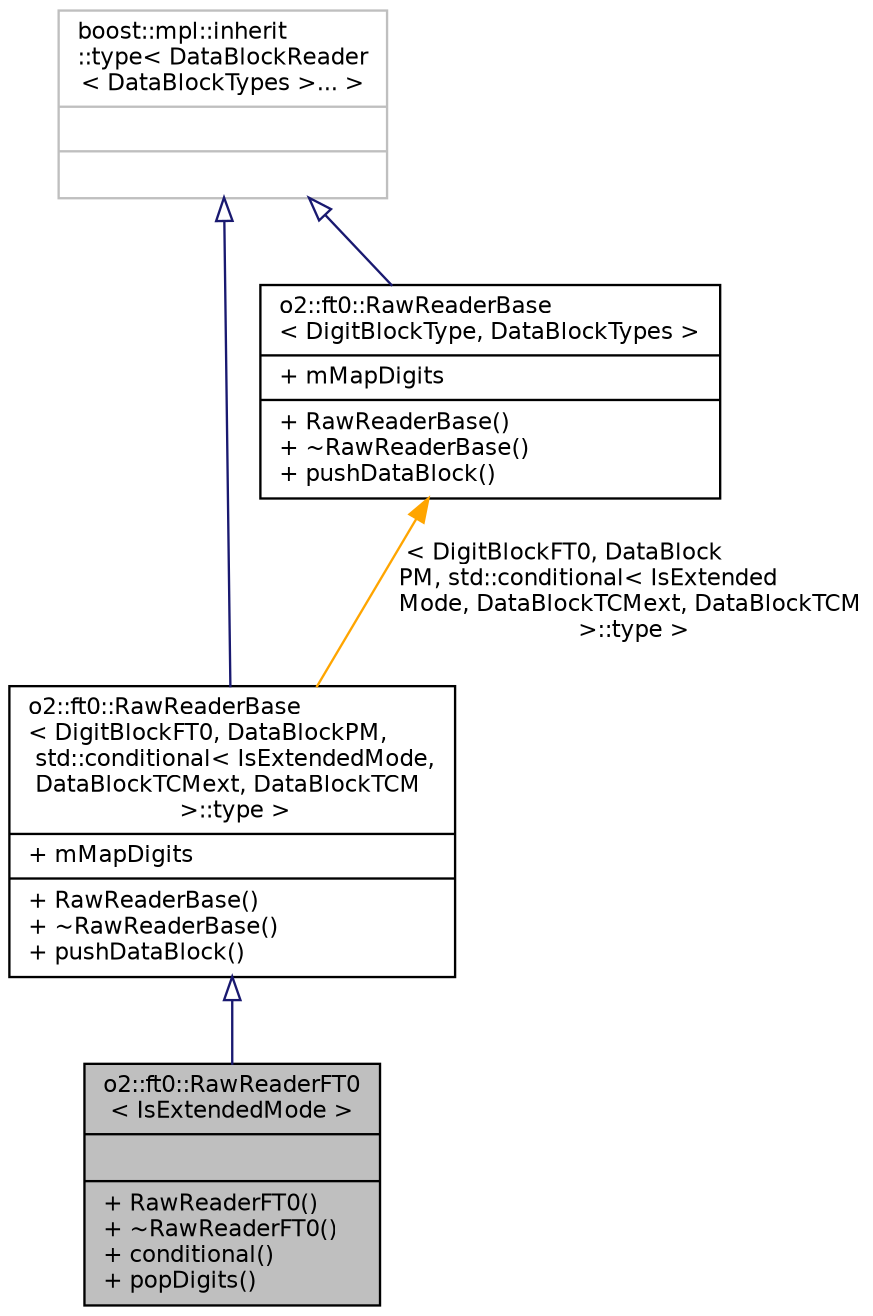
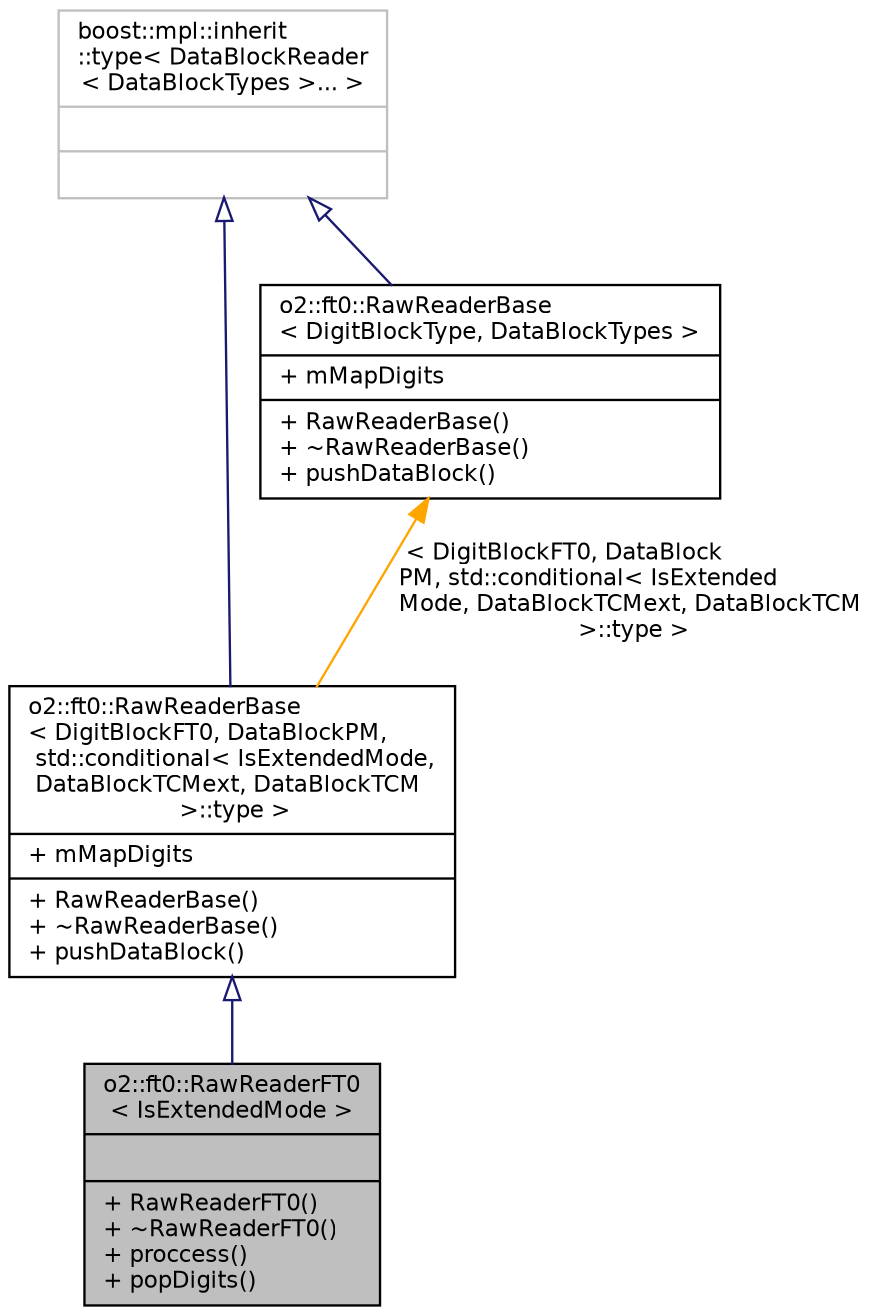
node "o2::ft0::RawReaderFT0": text "+ conditional()" -> "+ proccess()"
